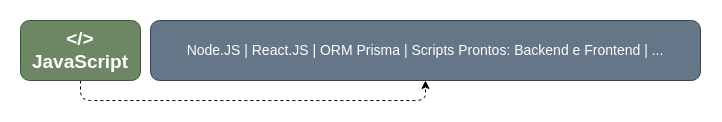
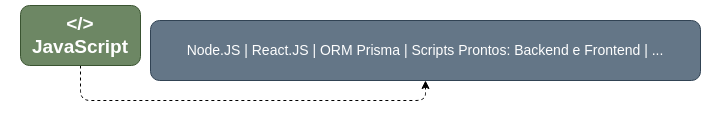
node "</> JavaScript": moved (81, 51) -> (81, 36)
